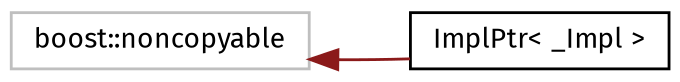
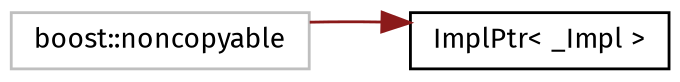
edge "ImplPtr< _Impl >" -> "boost::noncopyable": reversed
